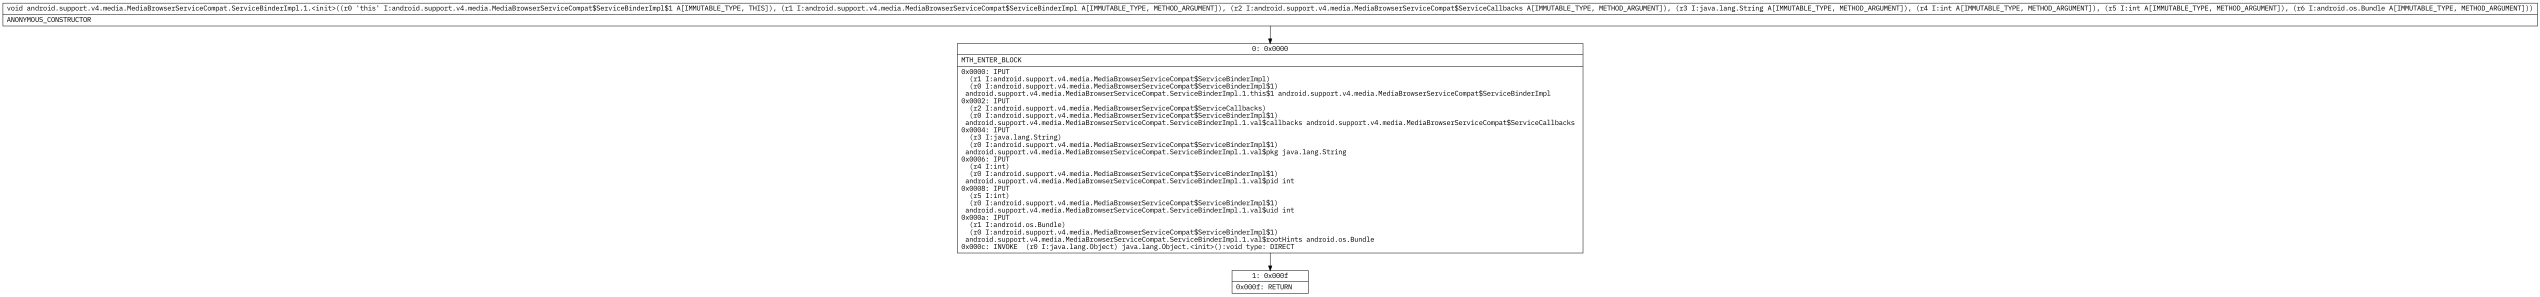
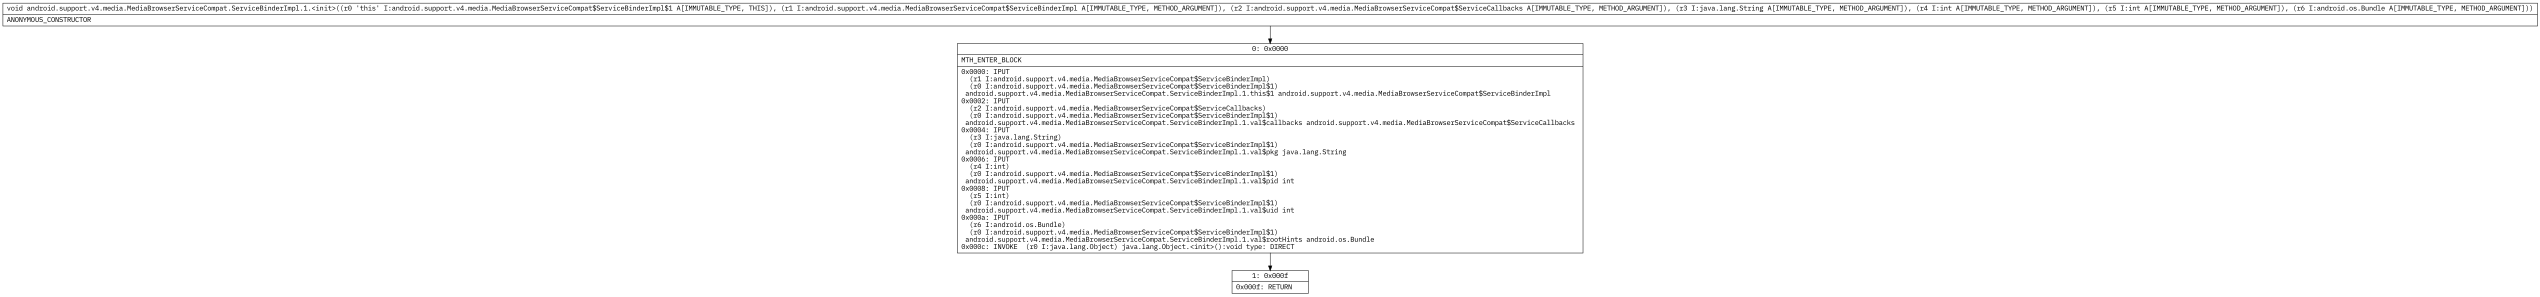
node "0: 0x0000": text "(r1 I:android.os.Bundle)" -> "(r6 I:android.os.Bundle)"
